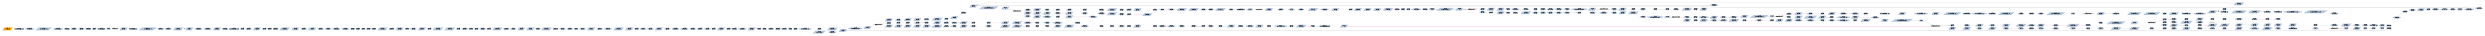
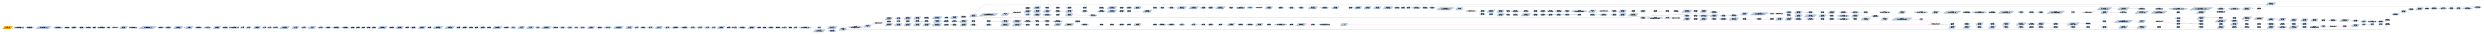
node "0x00401b66 subl $0x4<UINT8>, %edi": removed
